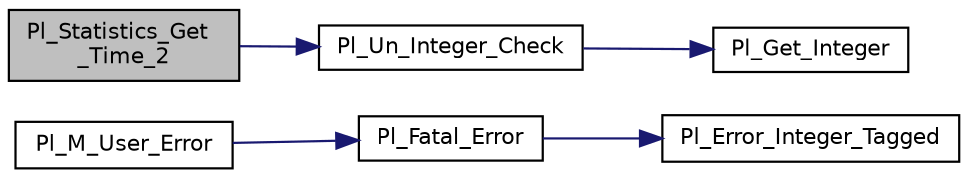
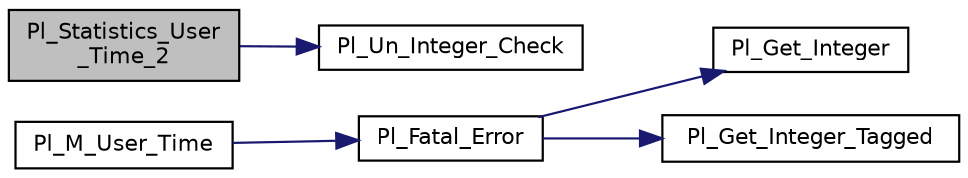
node "Pl_Statistics_Get _Time_2": label "Pl_Statistics_Get _Time_2" -> "Pl_Statistics_User _Time_2"
edge "Pl_Un_Integer_Check" -> "Pl_Get_Integer": now "Pl_Fatal_Error" -> "Pl_Get_Integer"
node "Pl_Error_Integer_Tagged": label "Pl_Error_Integer_Tagged" -> "Pl_Get_Integer_Tagged"
node "Pl_M_User_Error": label "Pl_M_User_Error" -> "Pl_M_User_Time"
